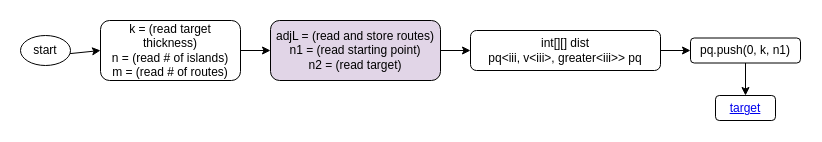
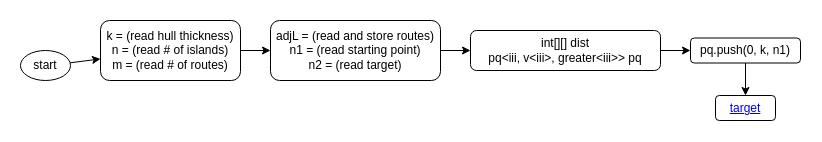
node "start": moved (46, 51) -> (46, 66)
node "k = (read target thickness) n = (read # of islands) m = (read # of routes)": label "k = (read target thickness) n = (read # of islands) m = (read # of routes)" -> "k = (read hull thickness) n = (read # of islands) m = (read # of routes)"
node "adjL = (read and store routes) n1 = (read starting point) n2 = (read target)": fillcolor #e1d5e7 -> #ffffff
